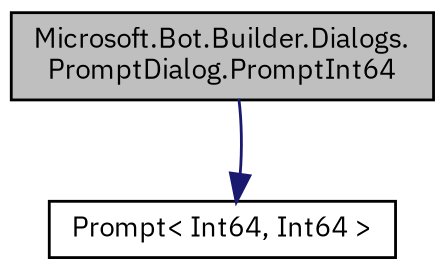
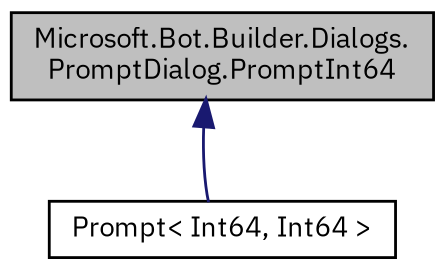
edge "Microsoft.Bot.Builder.Dialogs. PromptDialog.PromptInt64" -> "Prompt< Int64, Int64 >": reversed
